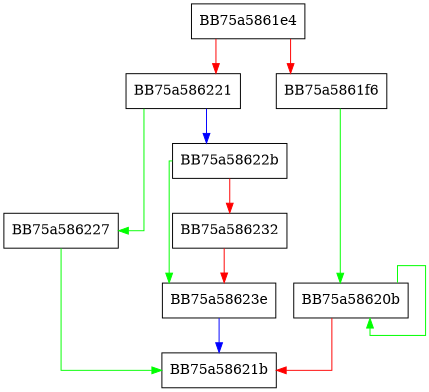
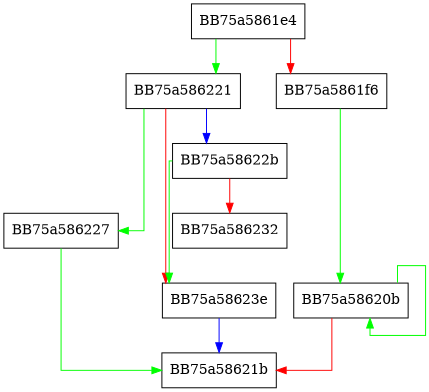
edge "BB75a5861e4" -> "BB75a586221": color red -> green
edge "BB75a586232" -> "BB75a58623e": now "BB75a586221" -> "BB75a58623e"
